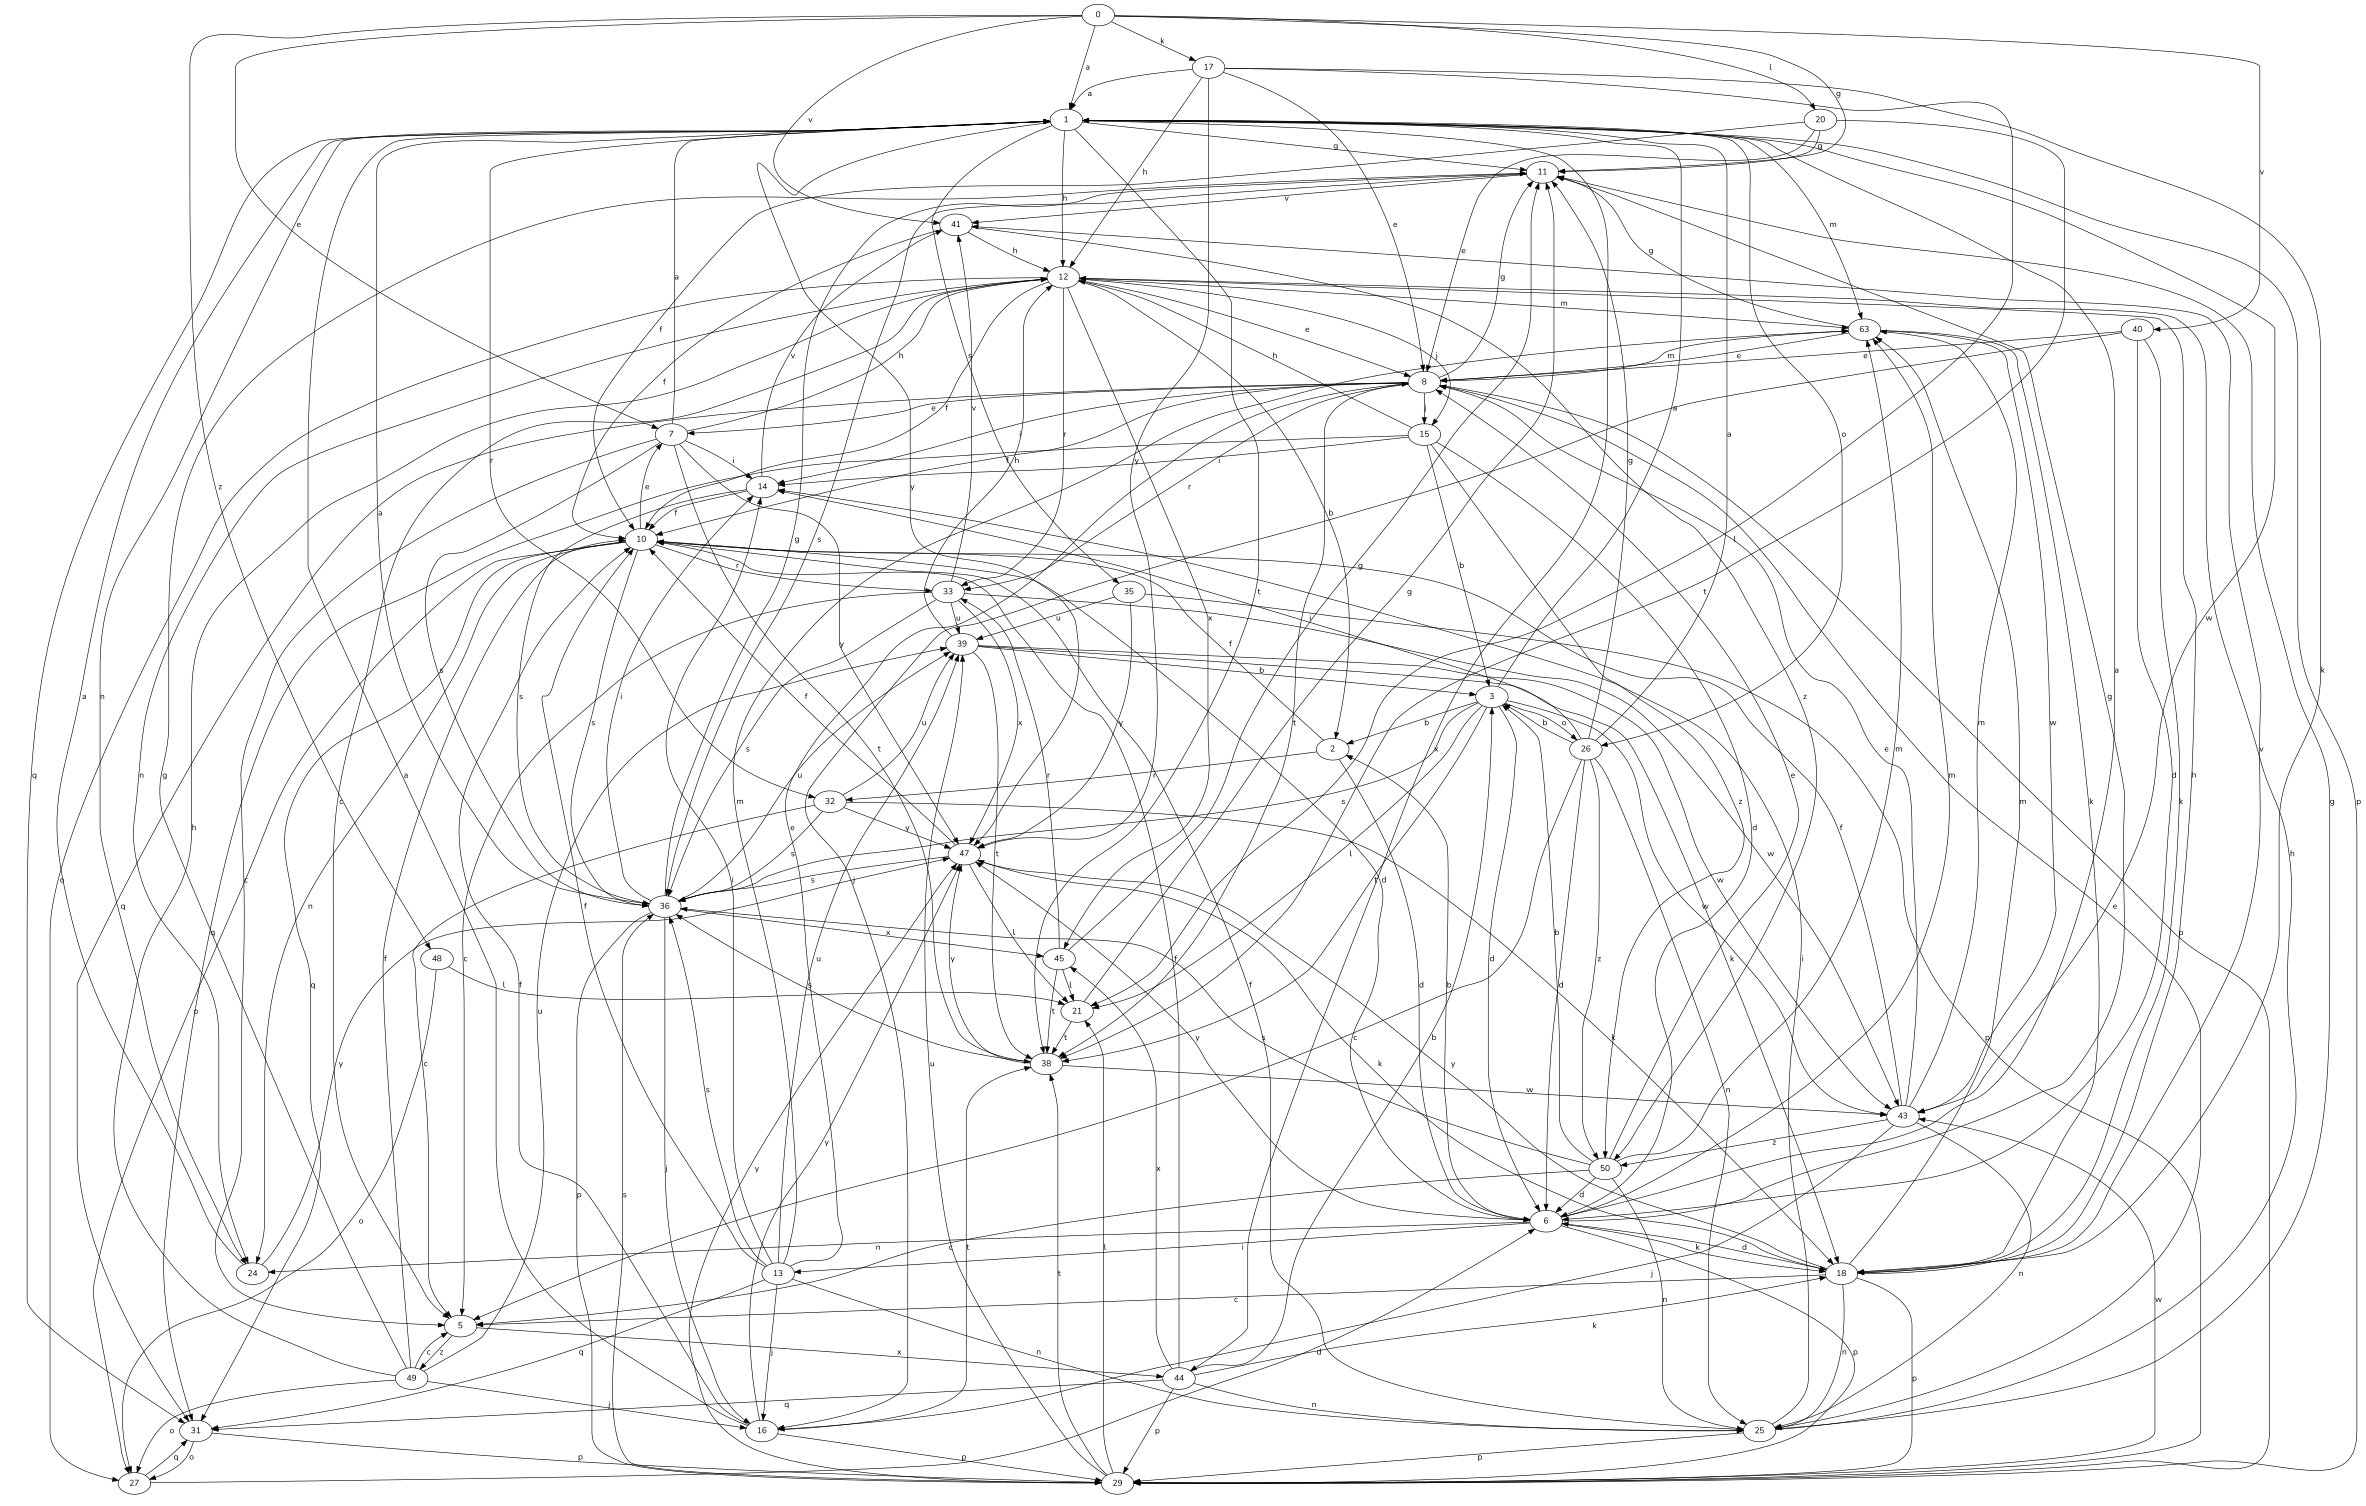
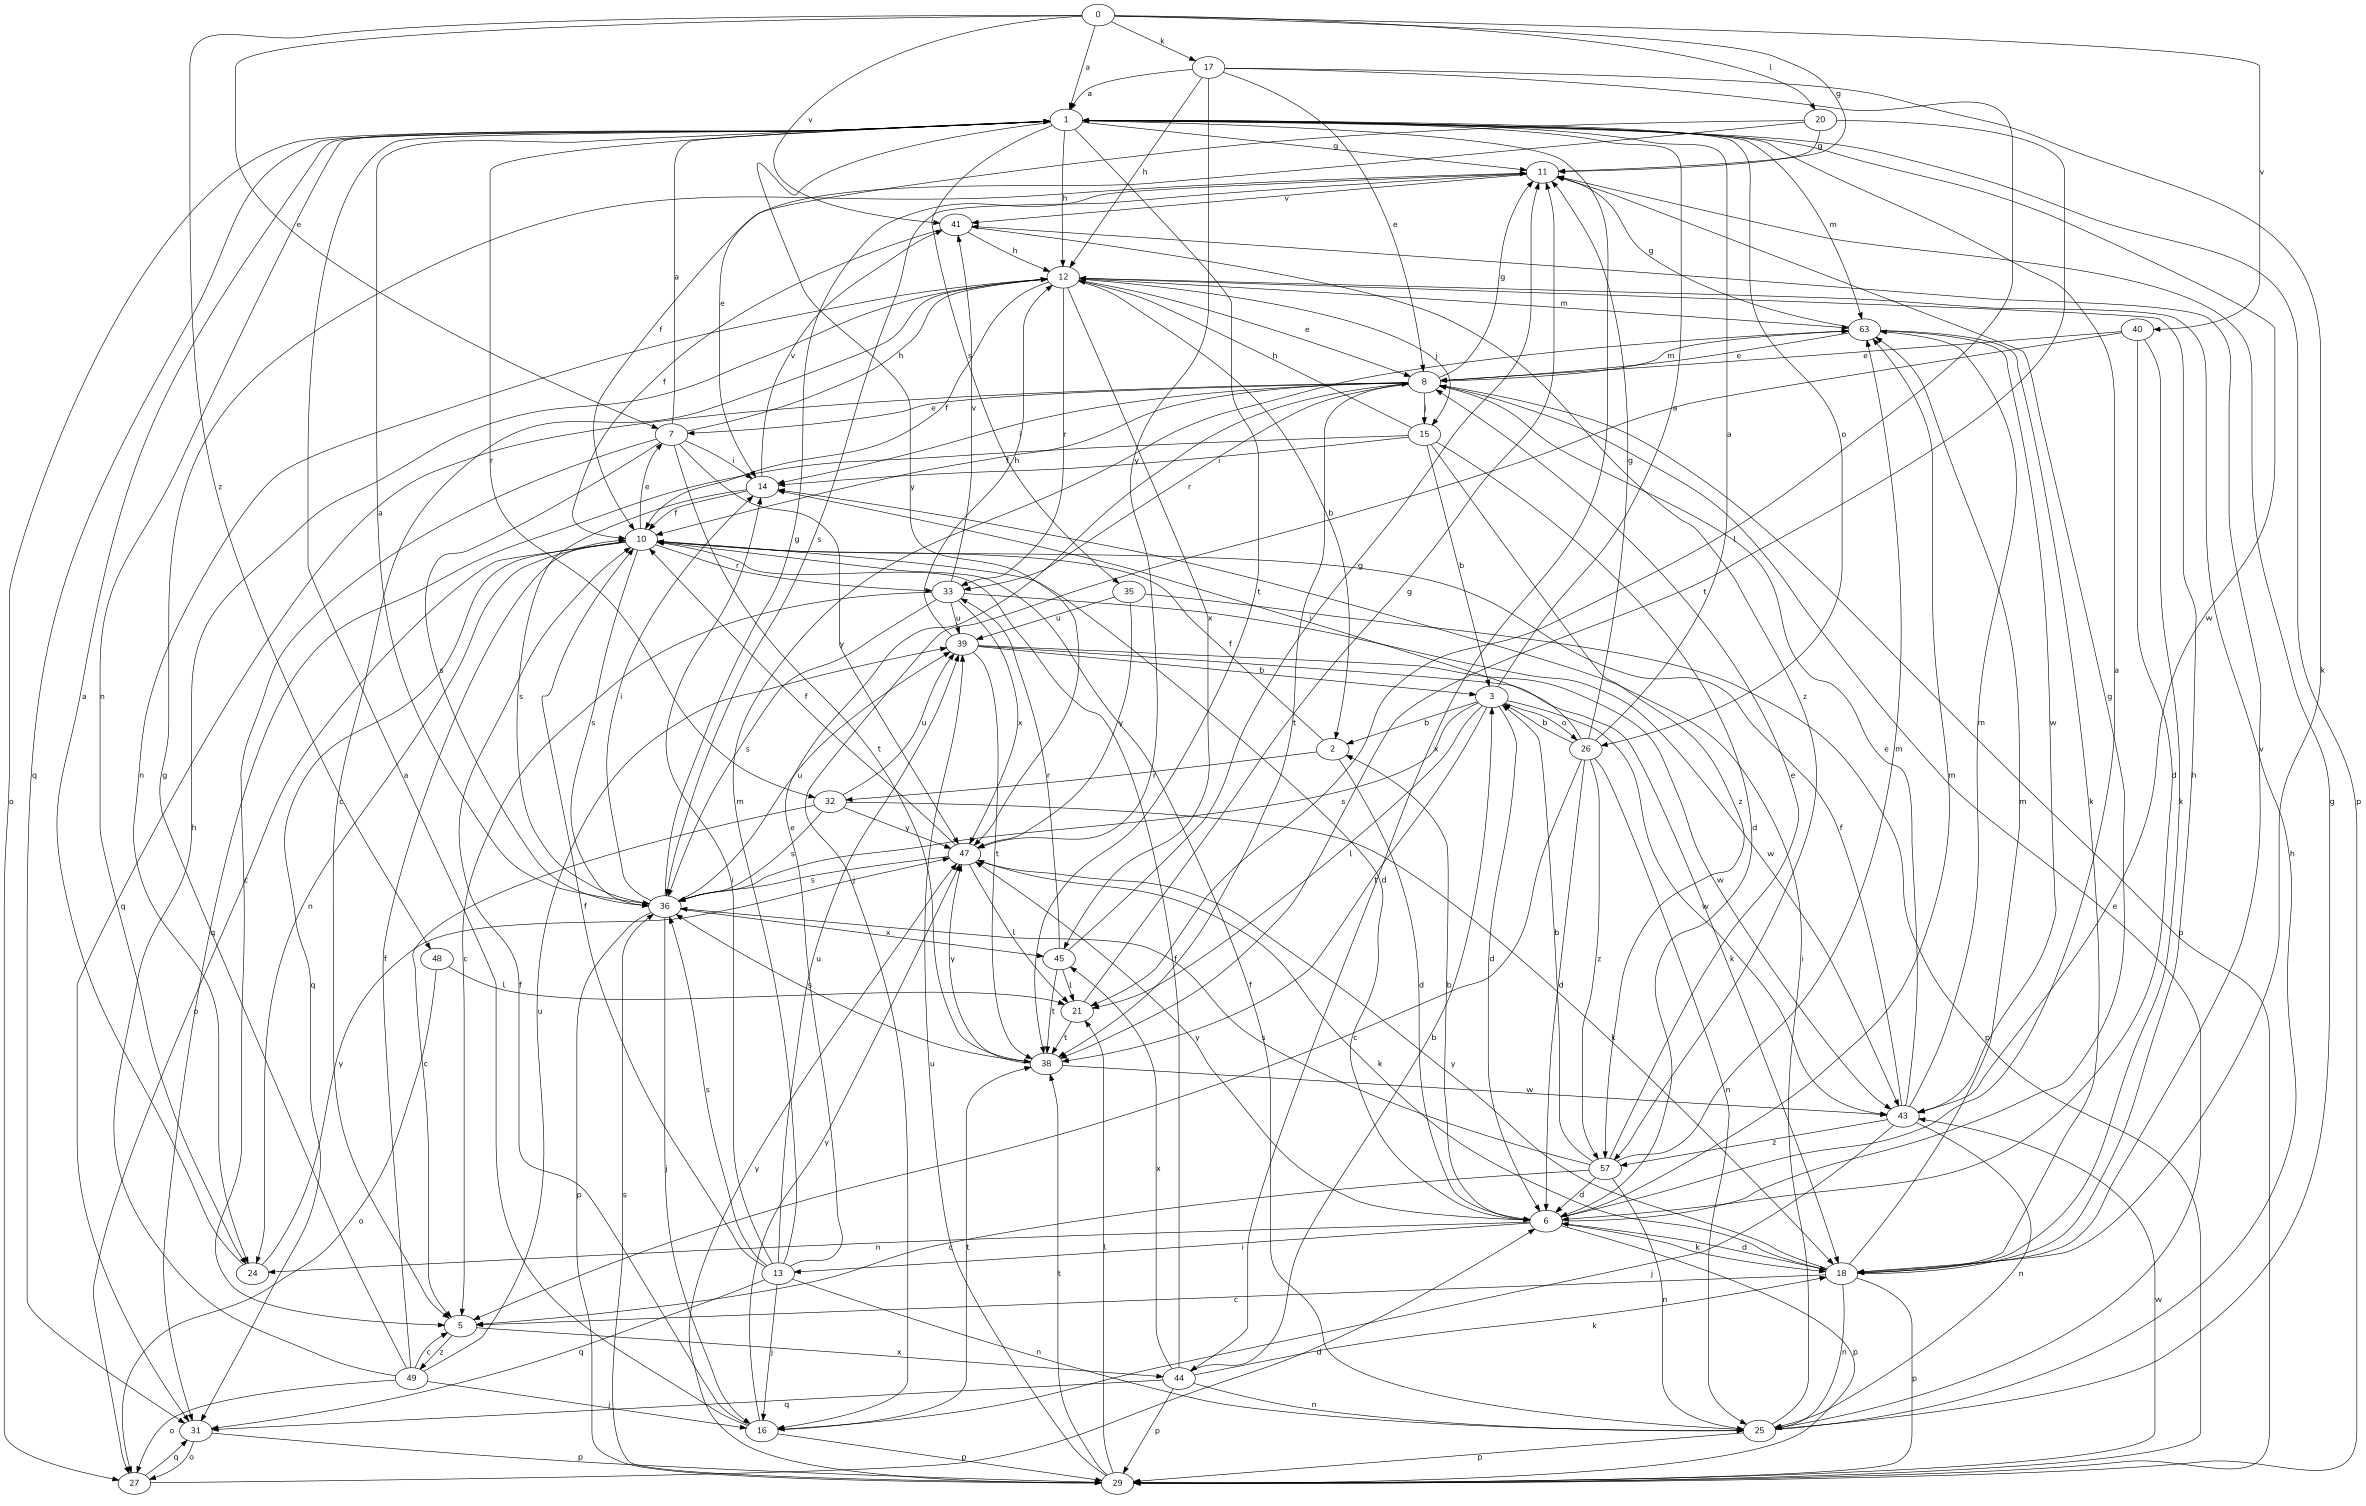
edge "20" -> "8": now "20" -> "14"
edge "12" -> "27": now "1" -> "27"
node "50": label "50" -> "57"
